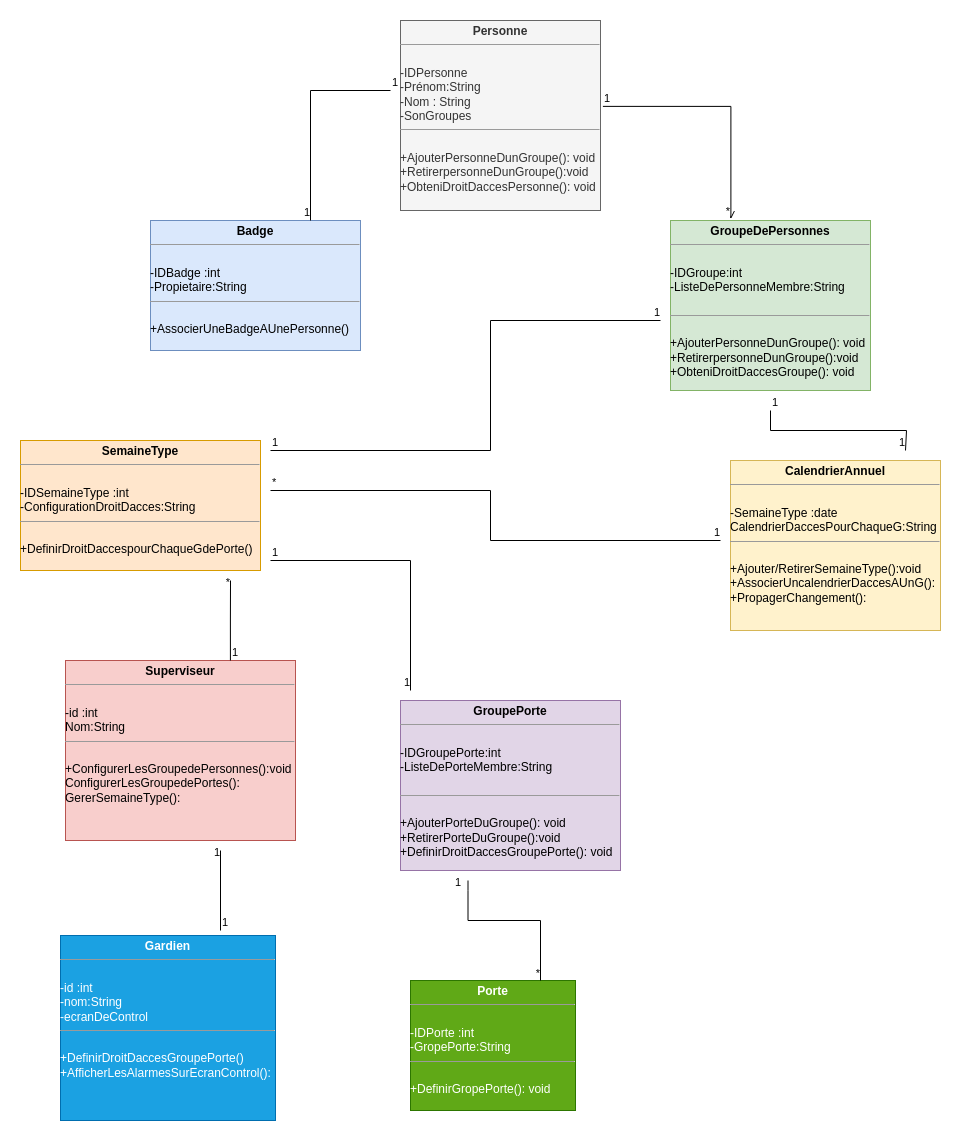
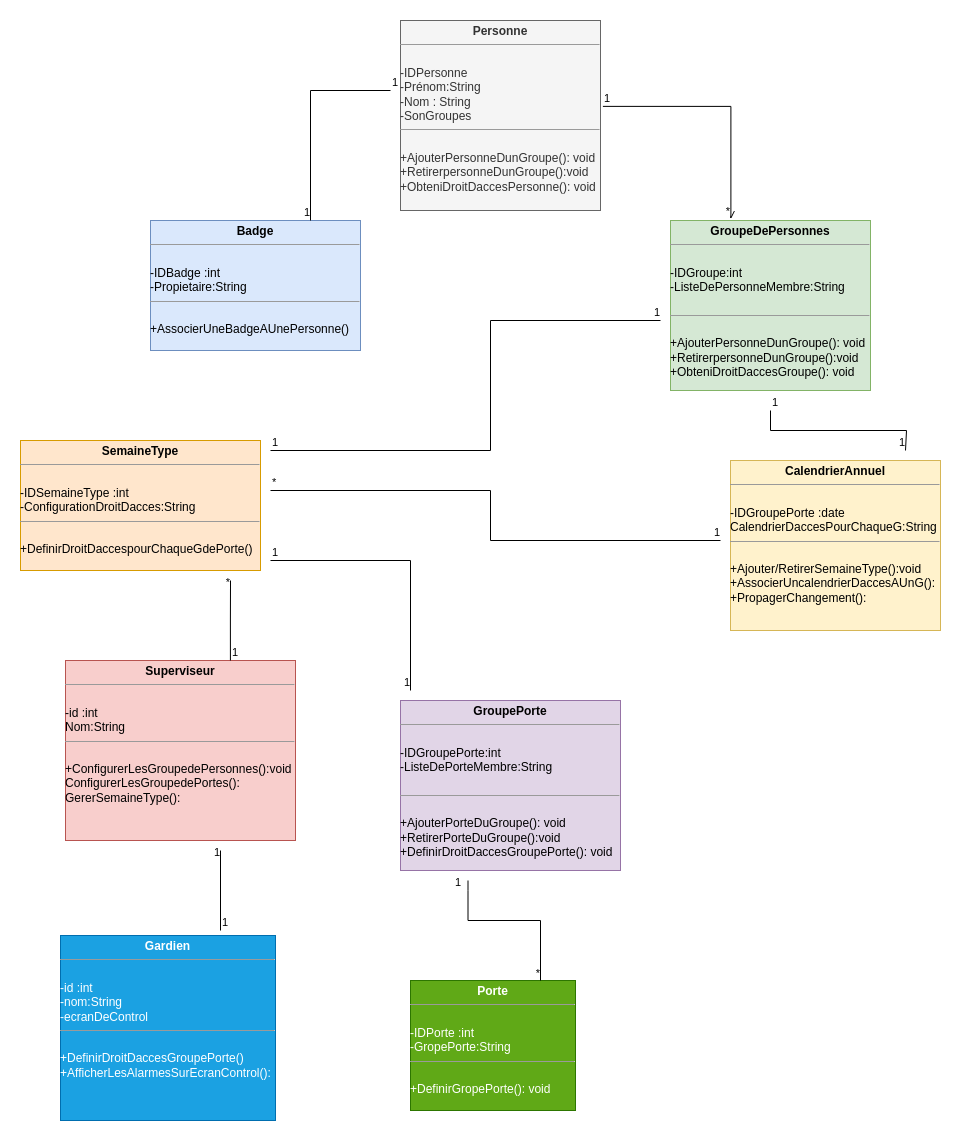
node "CalendrierAnnuel -SemaineType :date CalendrierDaccesPourChaqueG:String +Ajouter/RetirerSemaineType():void +AssocierUncalendrierDaccesAUnG(): +PropagerChangement():": label "CalendrierAnnuel -SemaineType :date CalendrierDaccesPourChaqueG:String +Ajouter/RetirerSemaineType():void +AssocierUncalendrierDaccesAUnG(): +PropagerChangement():" -> "CalendrierAnnuel -IDGroupePorte :date CalendrierDaccesPourChaqueG:String +Ajouter/RetirerSemaineType():void +AssocierUncalendrierDaccesAUnG(): +PropagerChangement():"
